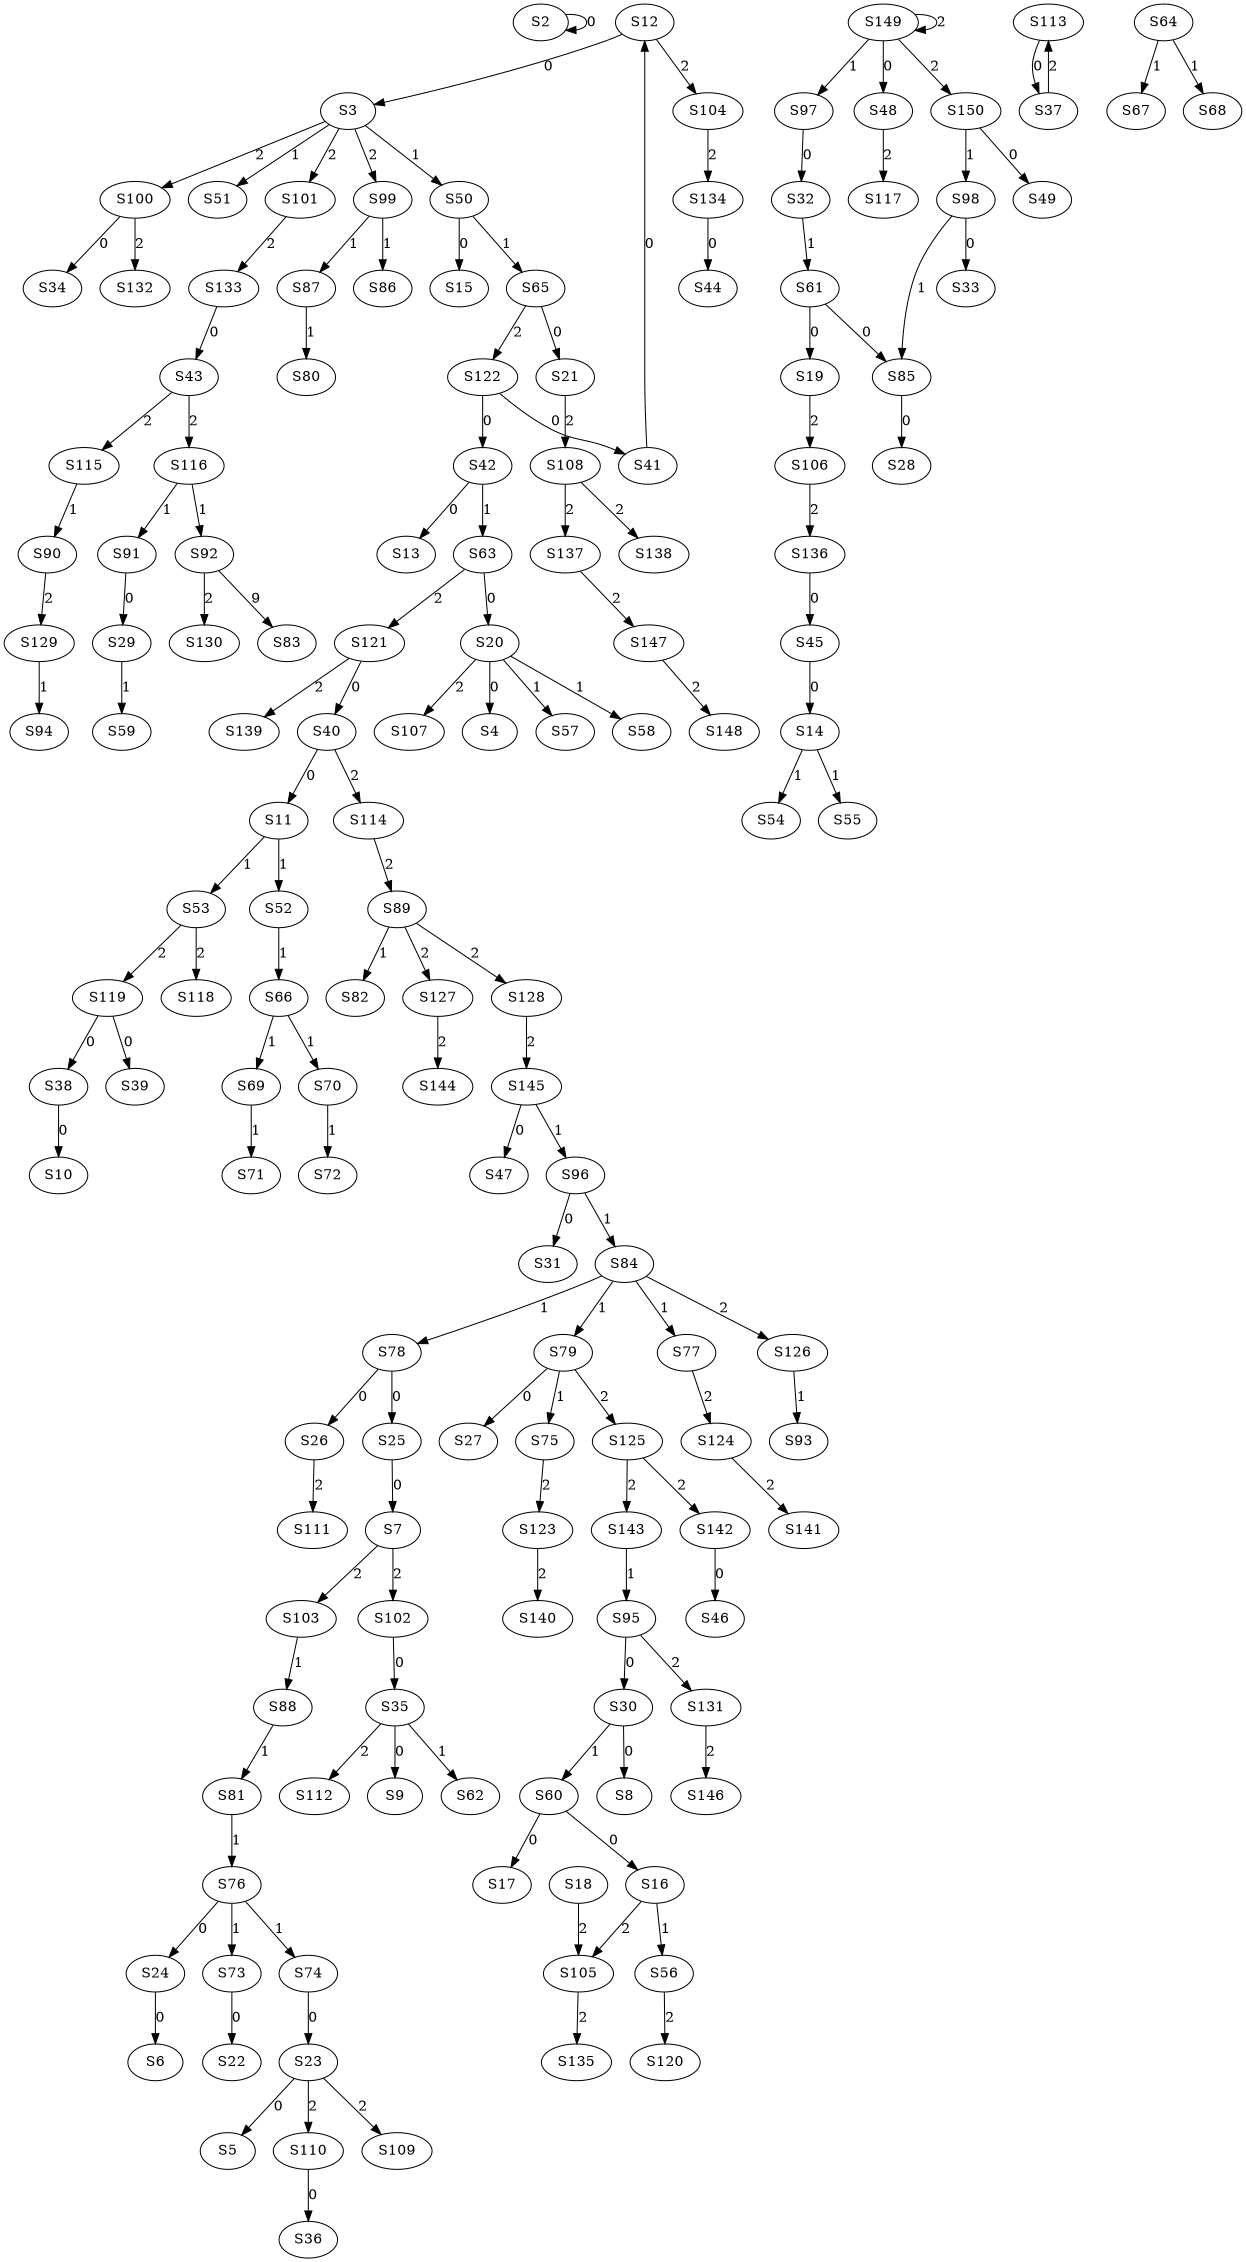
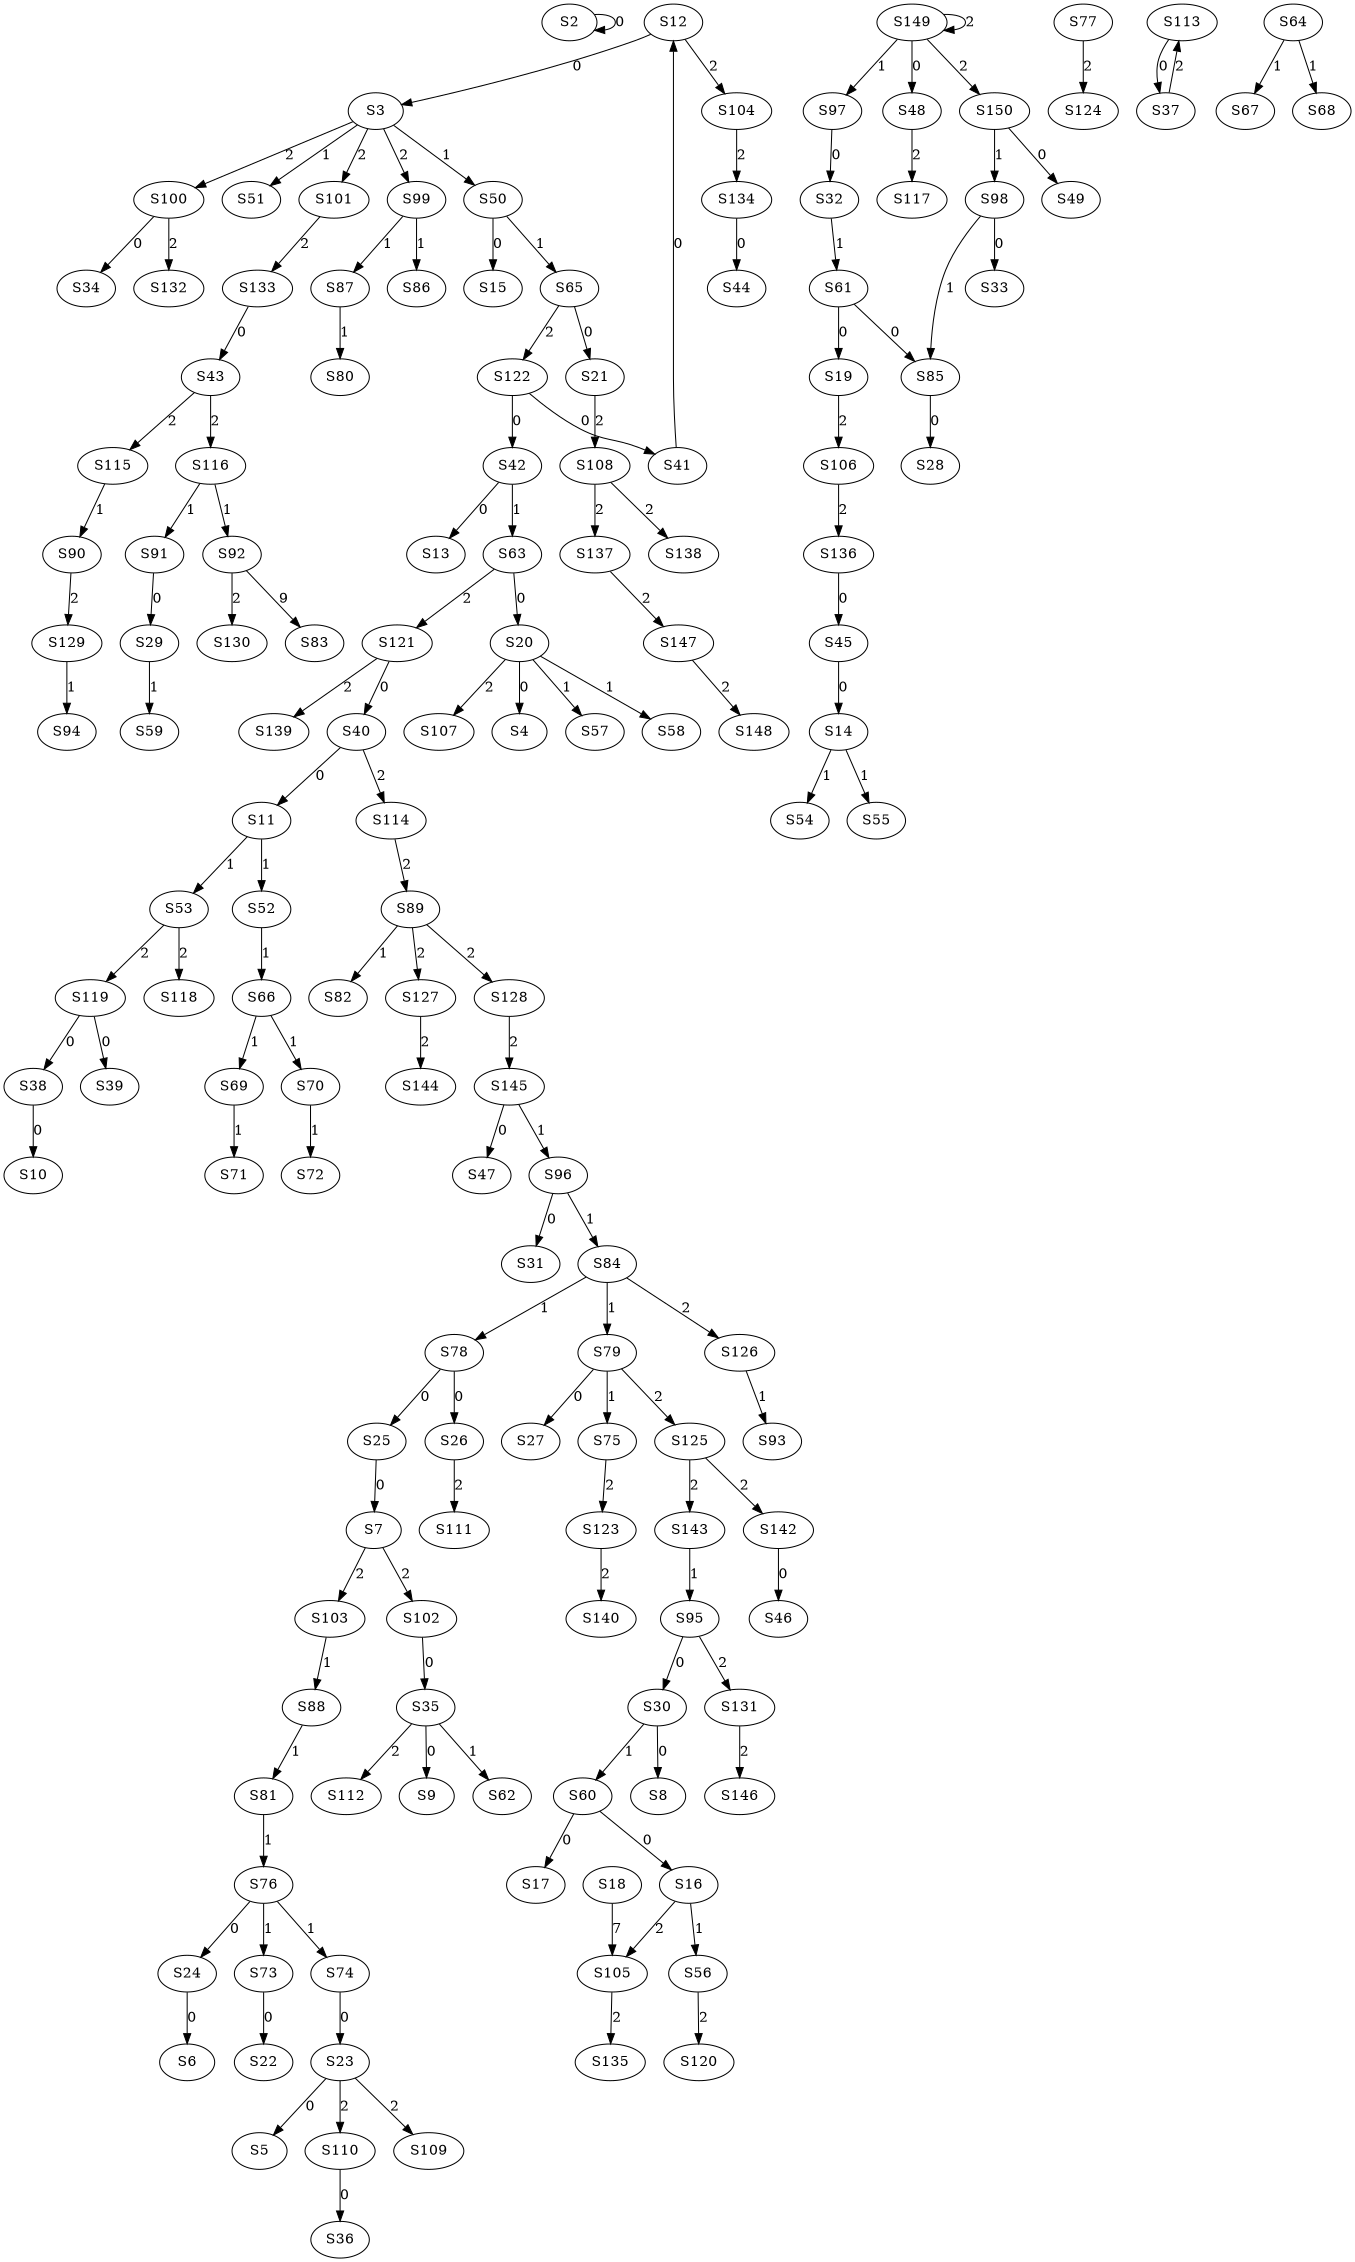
edge "S84" -> "S77": removed, label "1"
node "S141": removed
edge "S18" -> "S105": label "2" -> "7"
